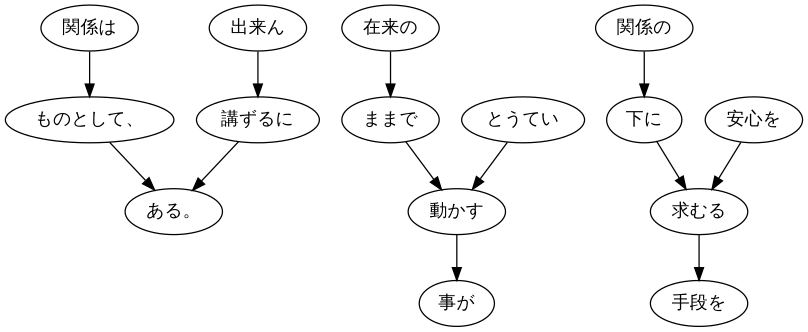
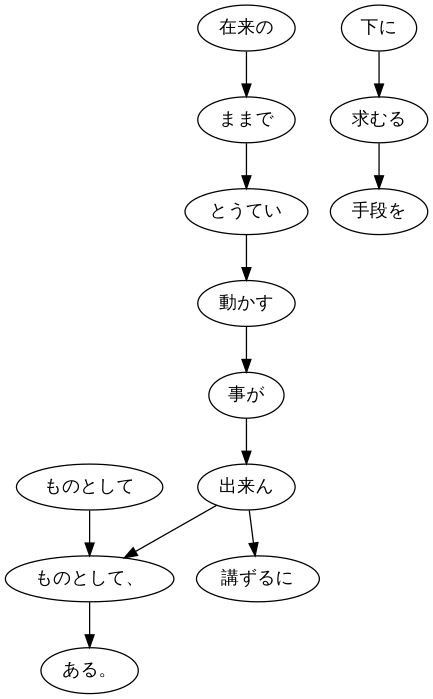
node "関係は": label "関係は" -> "ものとして"
node "関係の": removed
node "安心を": removed
edge "講ずるに" -> "ある。": removed
edge "ままで" -> "動かす": now "ままで" -> "とうてい"
edge "事が" -> "出来ん": added
edge "出来ん" -> "ものとして、": added
